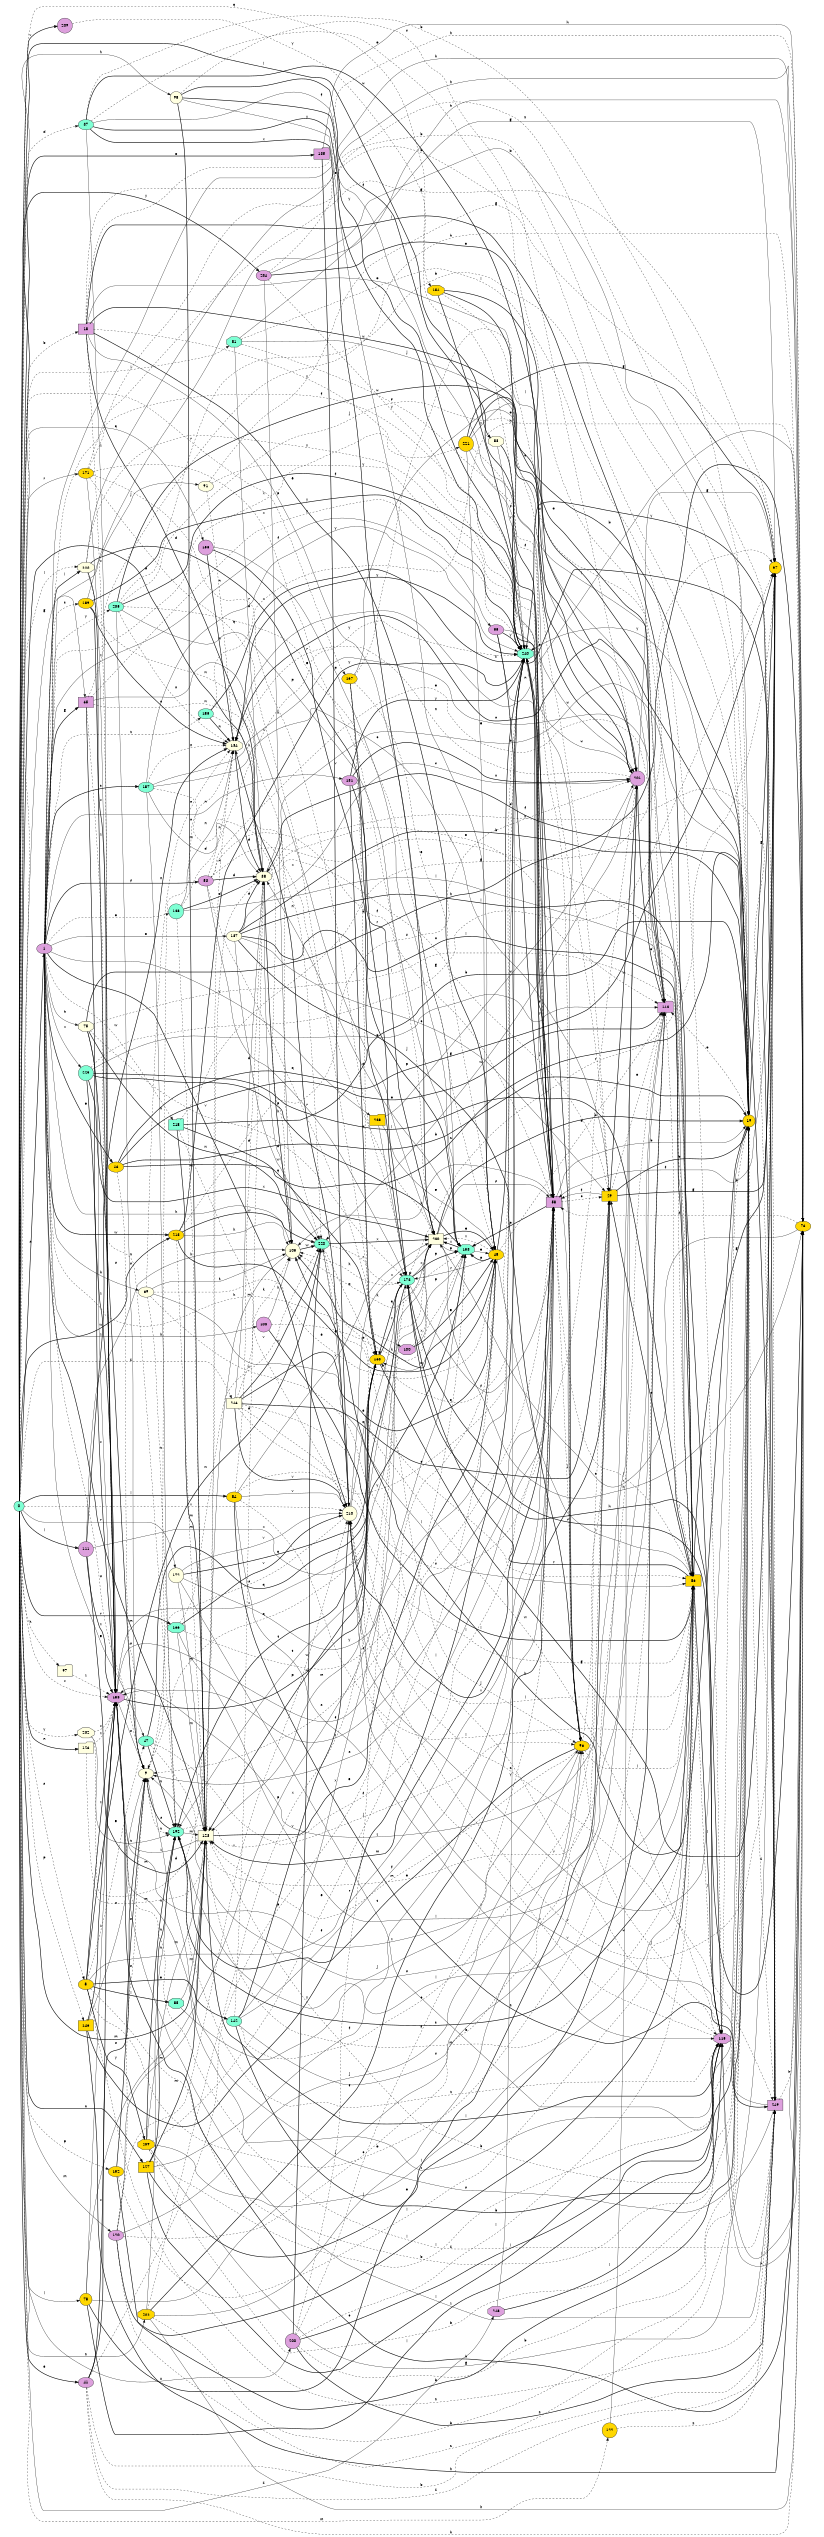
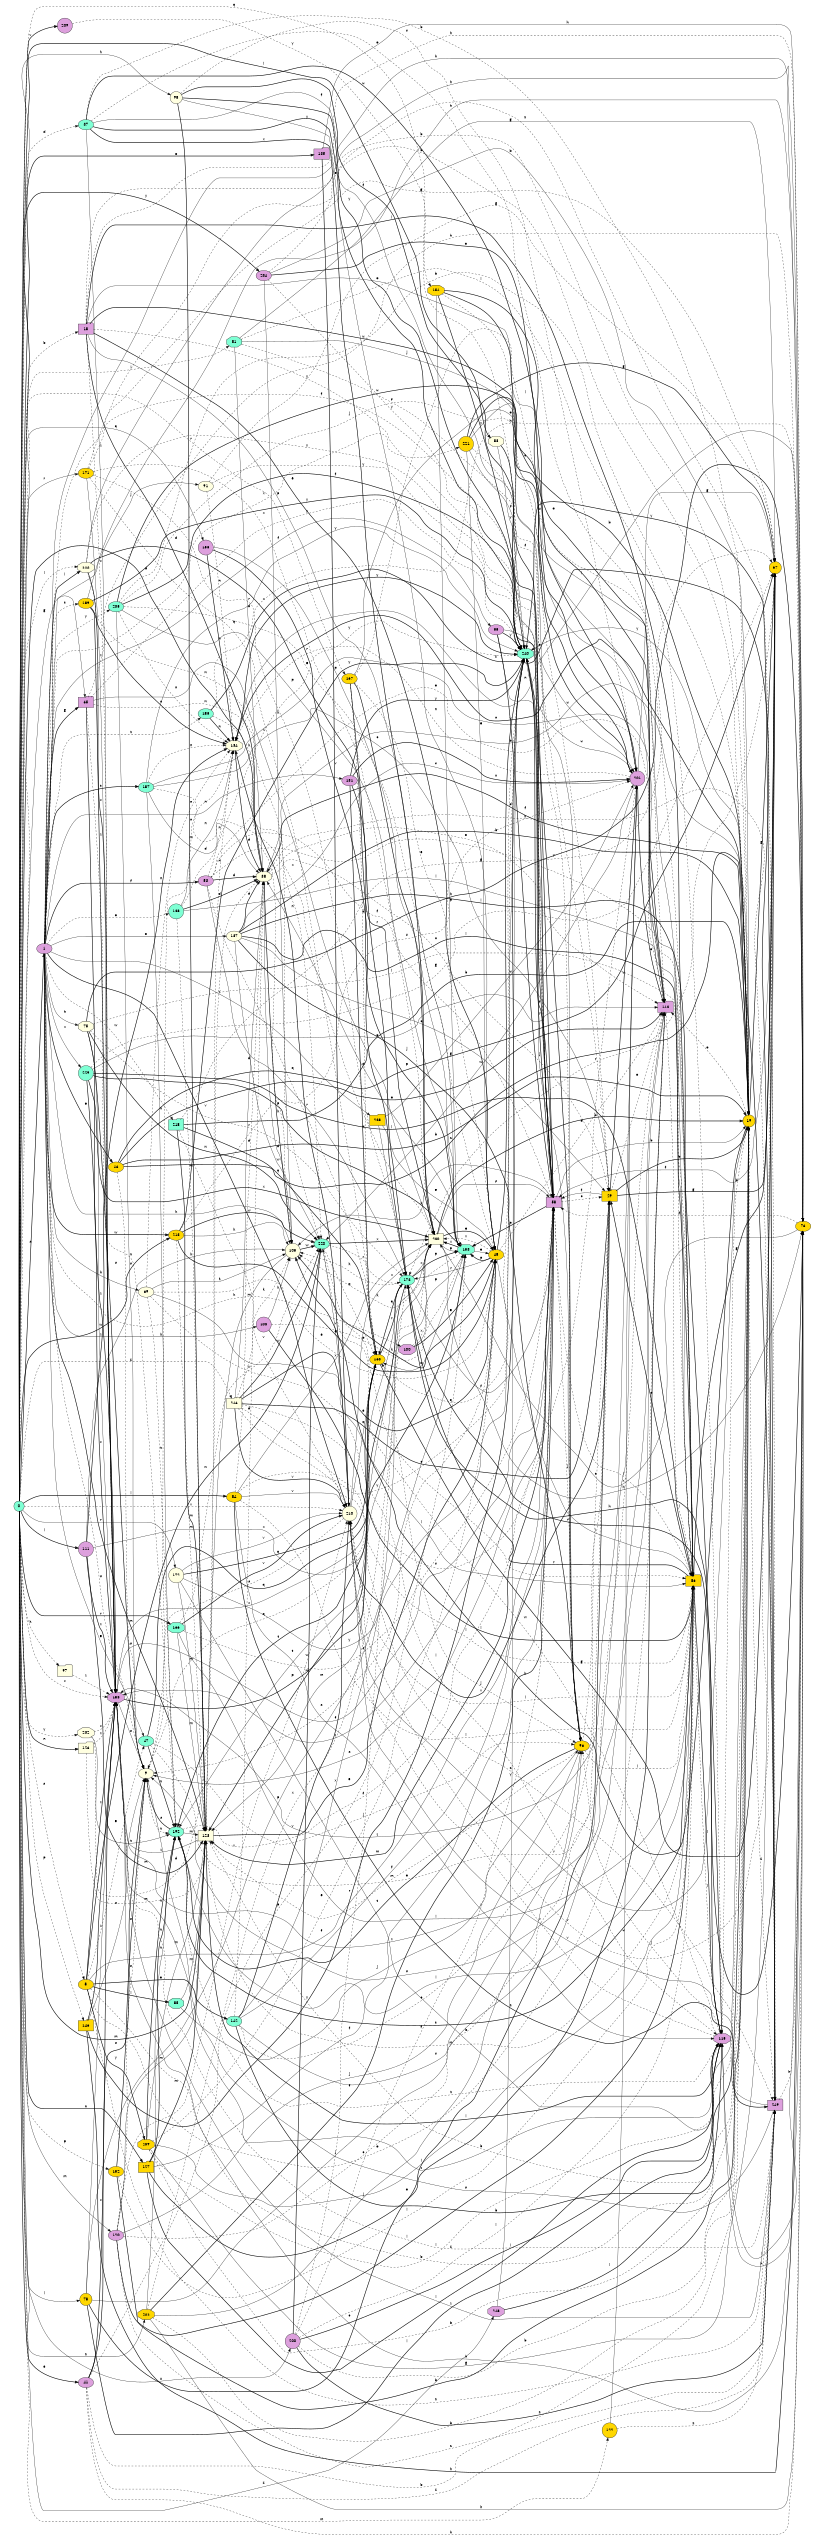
edge "154" -> "153": added, label "p"
edge "167" -> "230": added, label "x"
edge "183" -> "76": style bold -> solid
